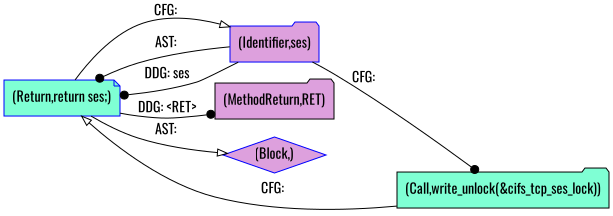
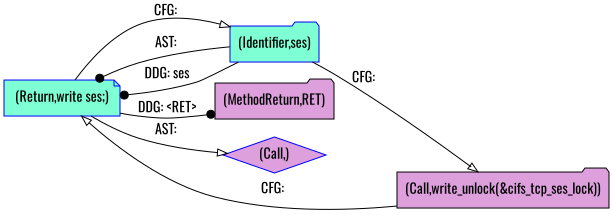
node "(Identifier,ses)": fillcolor plum -> aquamarine
node "(Return,return ses;)": label "(Return,return ses;)" -> "(Return,write ses;)"
edge "(Identifier,ses)" -> "(Call,write_unlock(&cifs_tcp_ses_lock))": arrowhead dot -> onormal
node "(Block,)": label "(Block,)" -> "(Call,)"
node "(Call,write_unlock(&cifs_tcp_ses_lock))": fillcolor aquamarine -> plum
